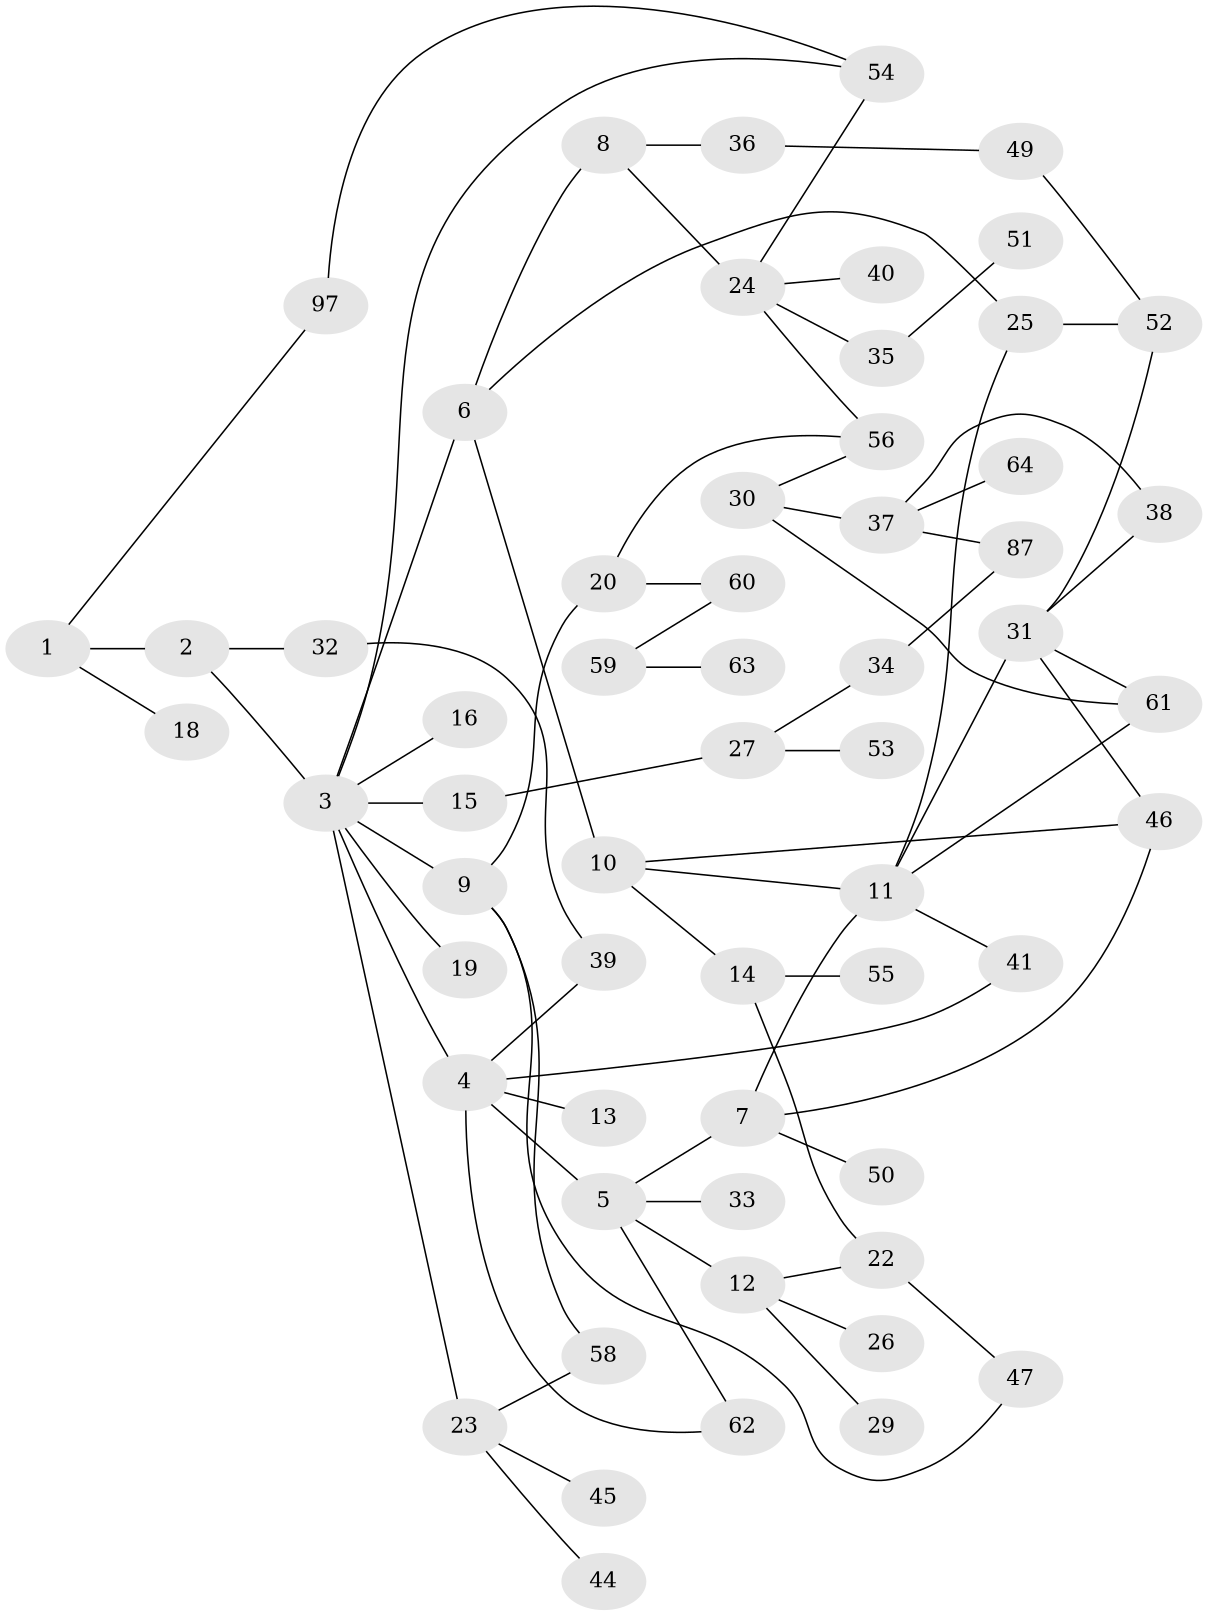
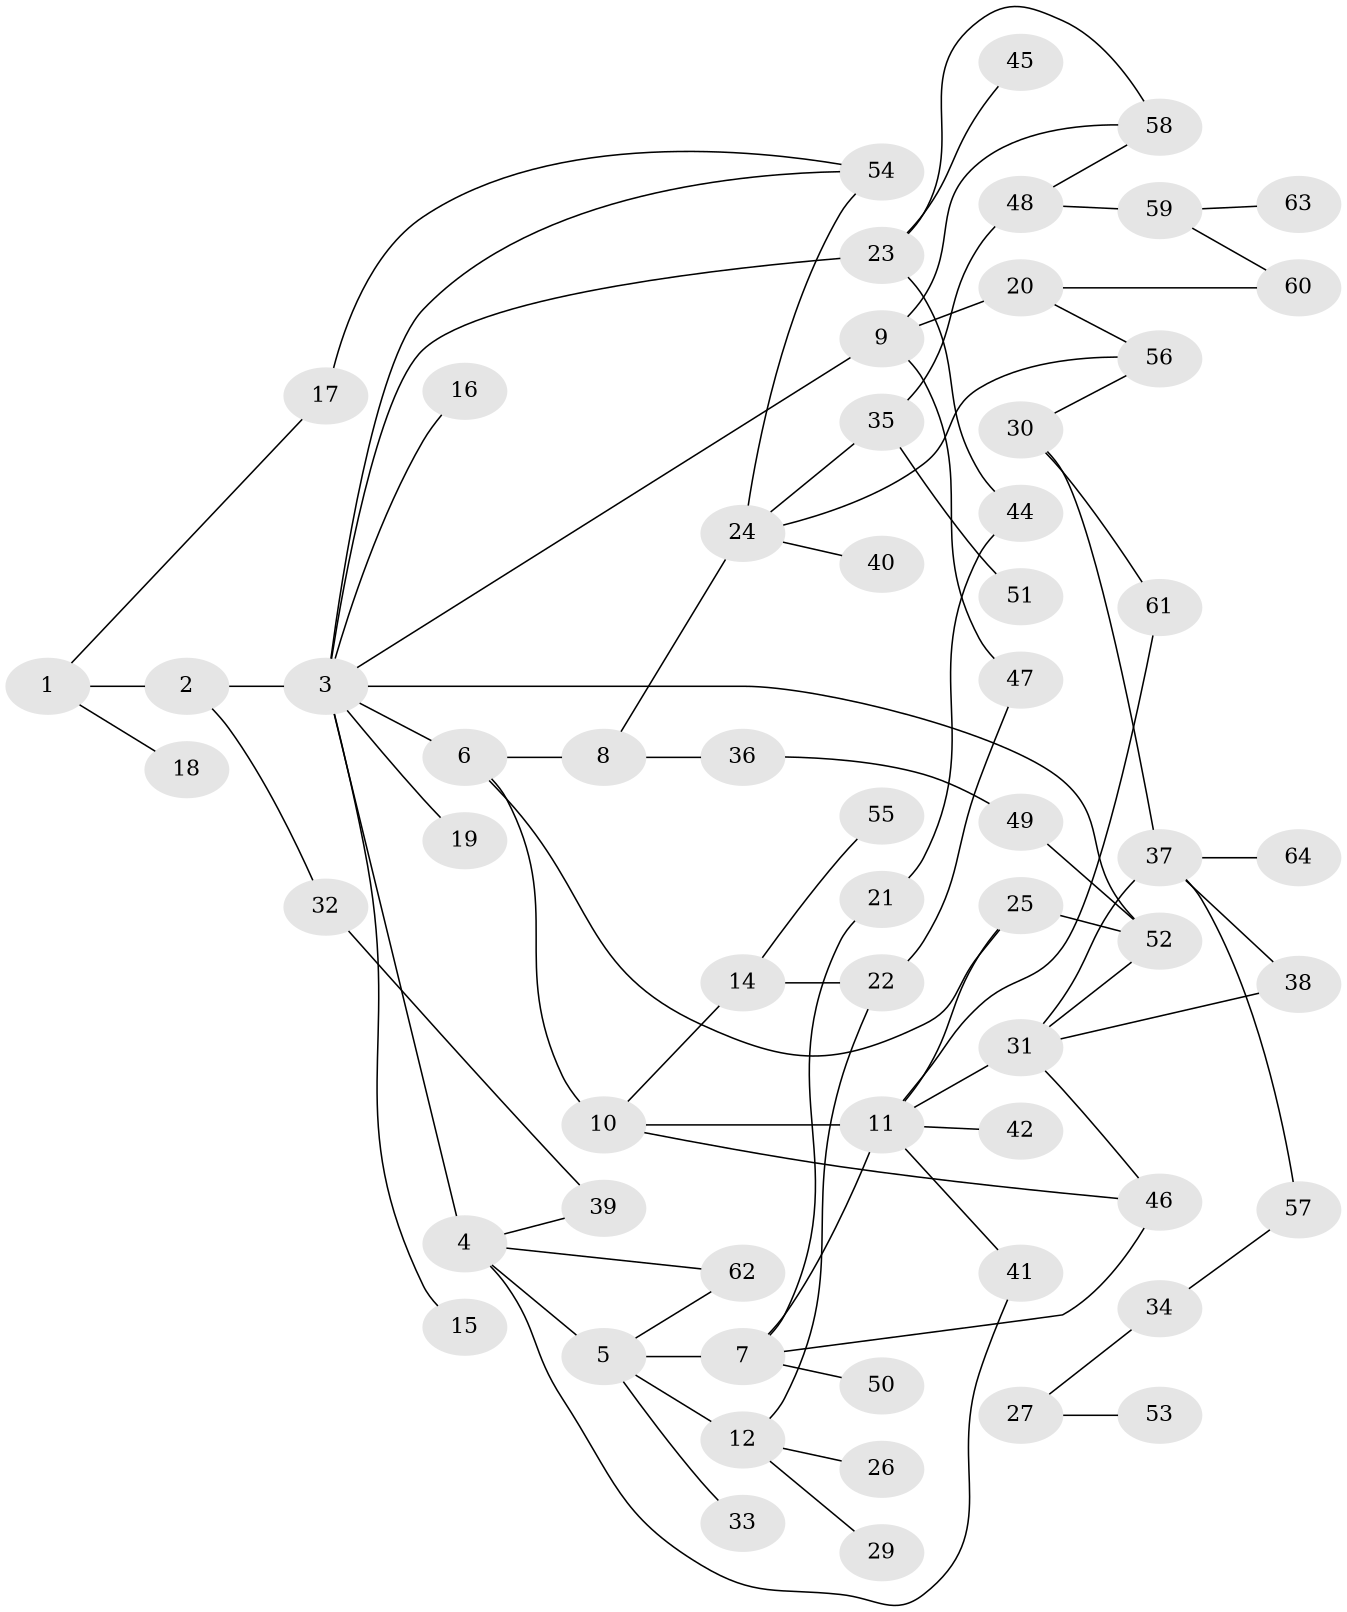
node "48": added
node "97": label "97" -> "17"
node "87": label "87" -> "57"
edge "31" -- "61": now "31" -- "37"
edge "3" -- "52": added
edge "27" -- "15": removed
node "21": added
node "13": removed
node "42": added
